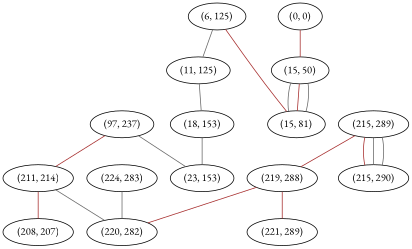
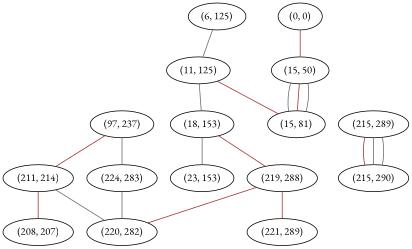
edge "(6, 125)" -- "(15, 81)": now "(11, 125)" -- "(15, 81)"
edge "(97, 237)" -- "(23, 153)": now "(97, 237)" -- "(224, 283)"
edge "(215, 289)" -- "(219, 288)": now "(18, 153)" -- "(219, 288)"
